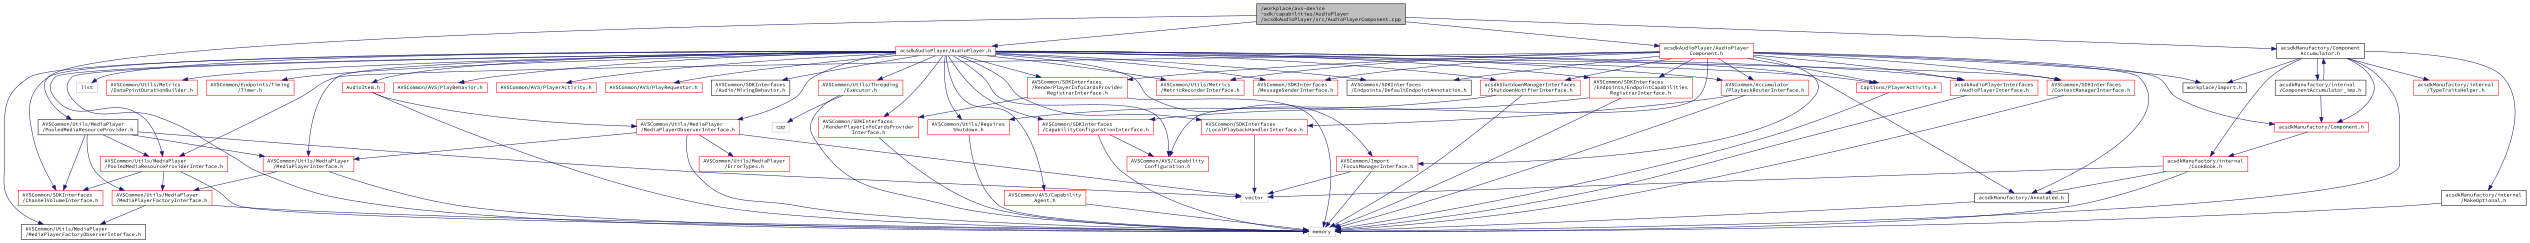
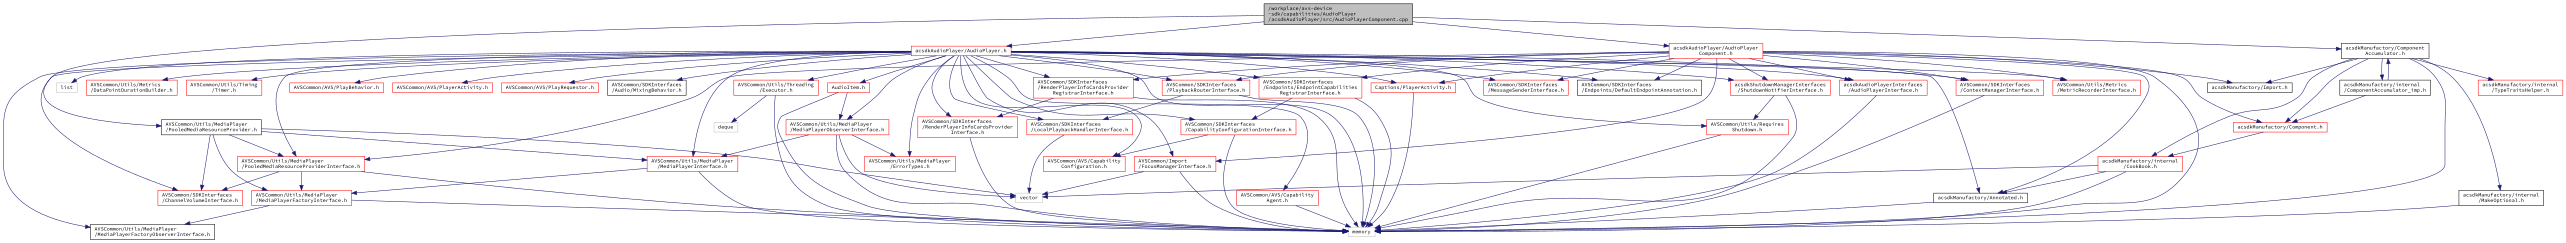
node "AVSCommon/Endpoints/Timing /Timer.h": label "AVSCommon/Endpoints/Timing /Timer.h" -> "AVSCommon/Utils/Timing /Timer.h"
node "AVSCommon/Accumulator /PlaybackRouterInterface.h": label "AVSCommon/Accumulator /PlaybackRouterInterface.h" -> "AVSCommon/SDKInterfaces /PlaybackRouterInterface.h"
node "workplace/Import.h": label "workplace/Import.h" -> "acsdkManufactory/Import.h"
edge "acsdkAudioPlayer/AudioPlayer.h" -> "AVSCommon/Utils/MediaPlayer /ErrorTypes.h": added
edge "acsdkAudioPlayer/AudioPlayer Component.h" -> "AVSCommon/AVS/Capability Configuration.h": now "acsdkAudioPlayer/AudioPlayer Component.h" -> "memory"
node "cpp": label "cpp" -> "deque"
